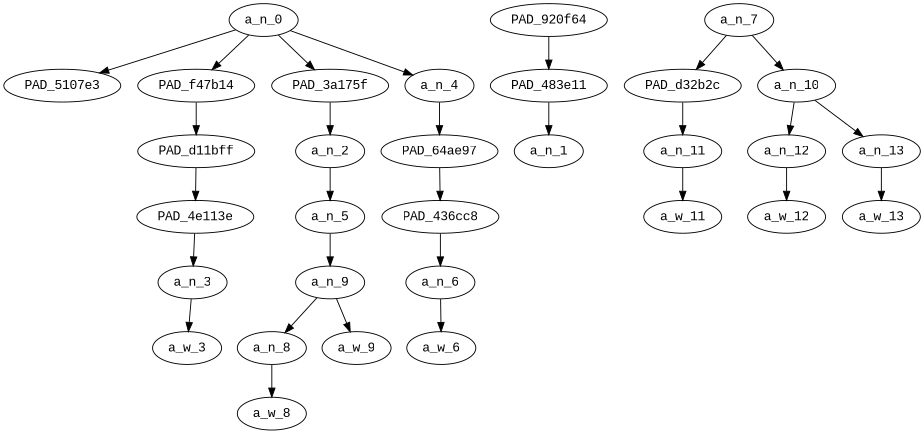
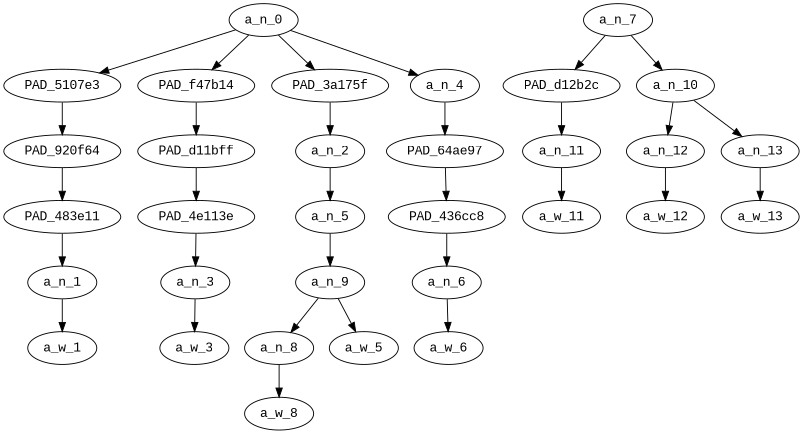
node "PAD_d32b2c": label "PAD_d32b2c" -> "PAD_d12b2c"
edge "PAD_5107e3" -> "PAD_920f64": added
node "a_w_1": added
node "a_w_9": label "a_w_9" -> "a_w_5"
